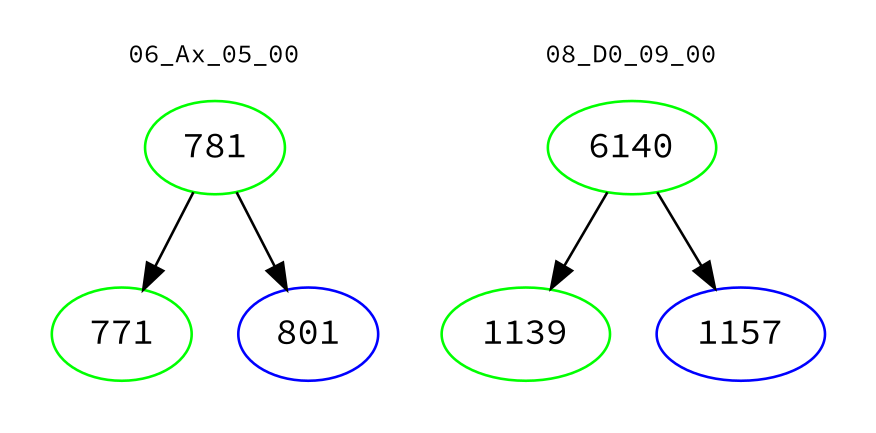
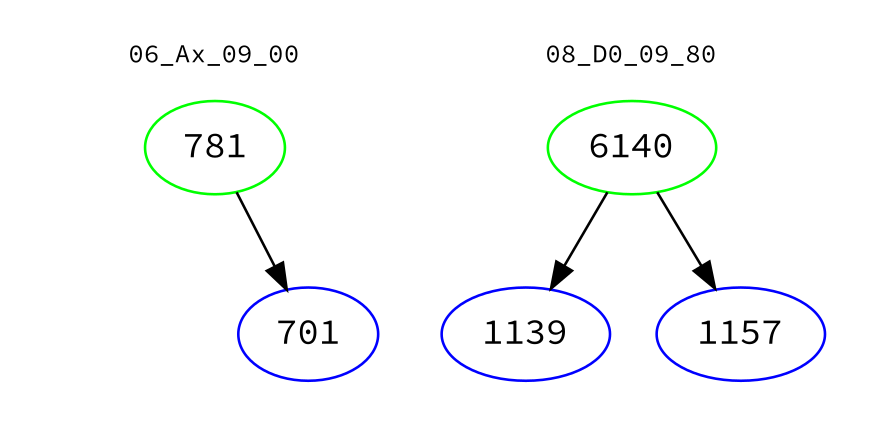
cluster "06_Ax_05_00": label "06_Ax_05_00" -> "06_Ax_09_00"
cluster "08_D0_09_00": label "08_D0_09_00" -> "08_D0_09_80"
node "771": removed
node "801": label "801" -> "701"
node "1139": color green -> blue
